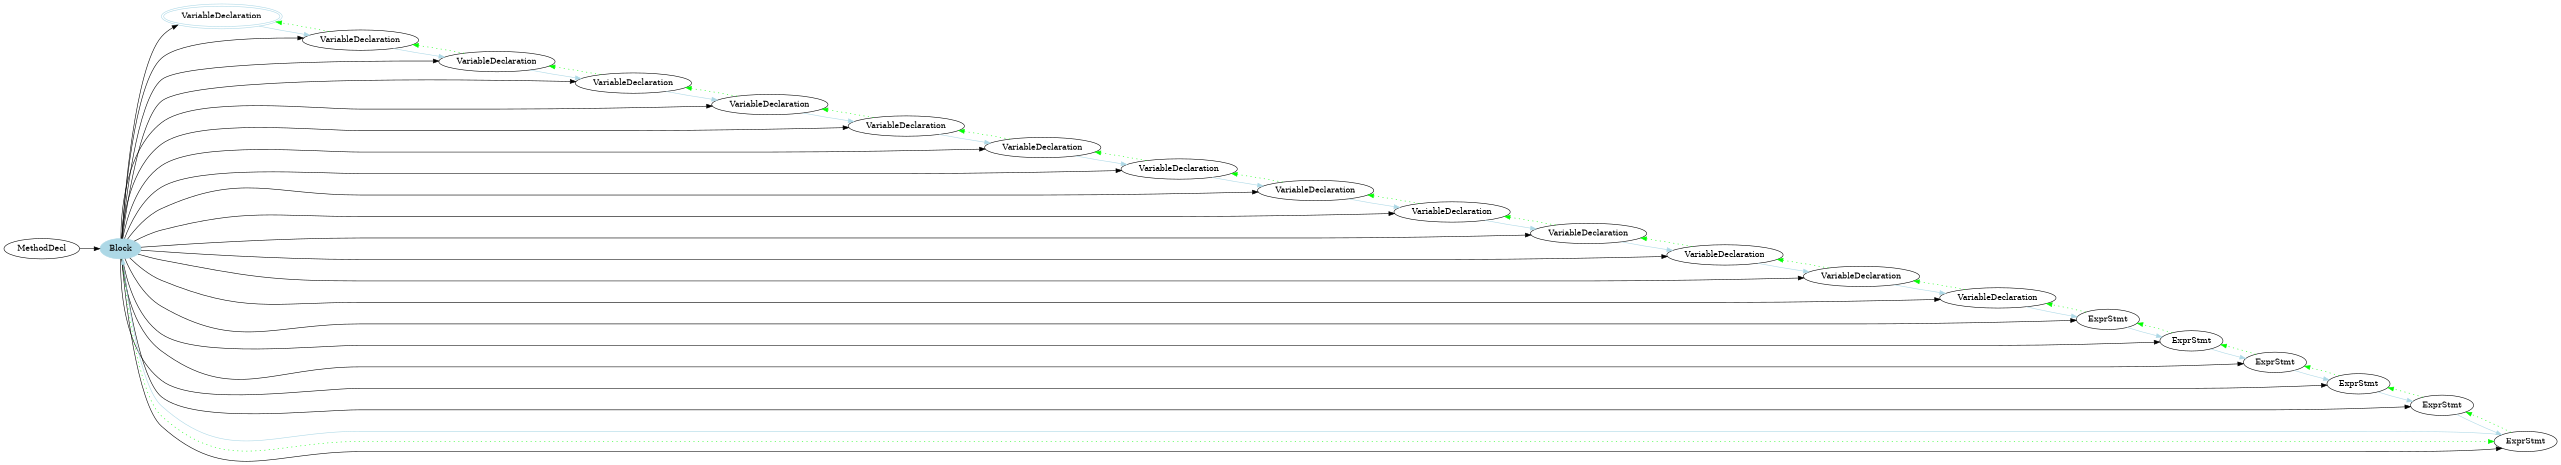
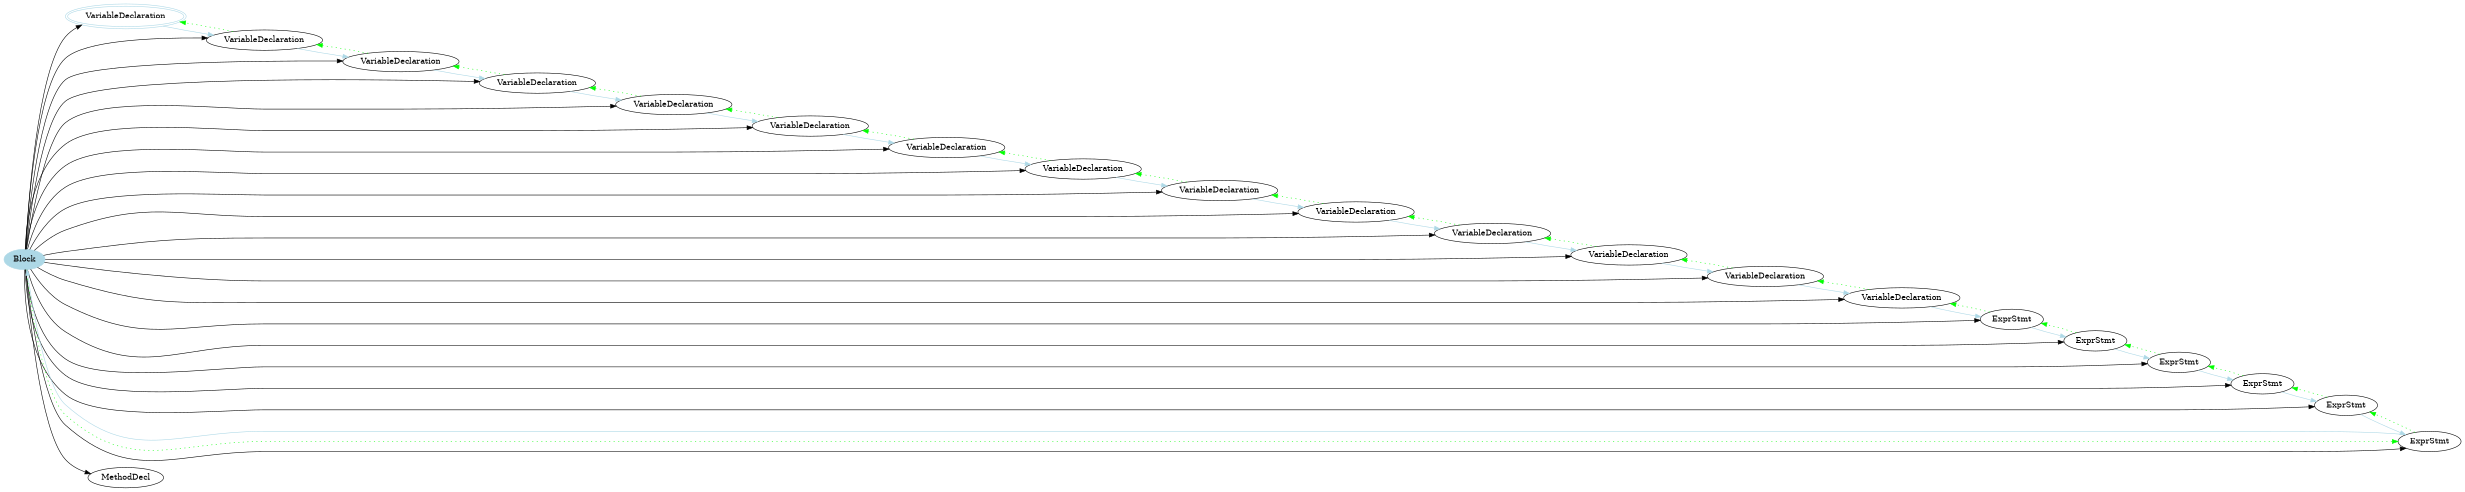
edge "MethodDecl" -> "Block": reversed
